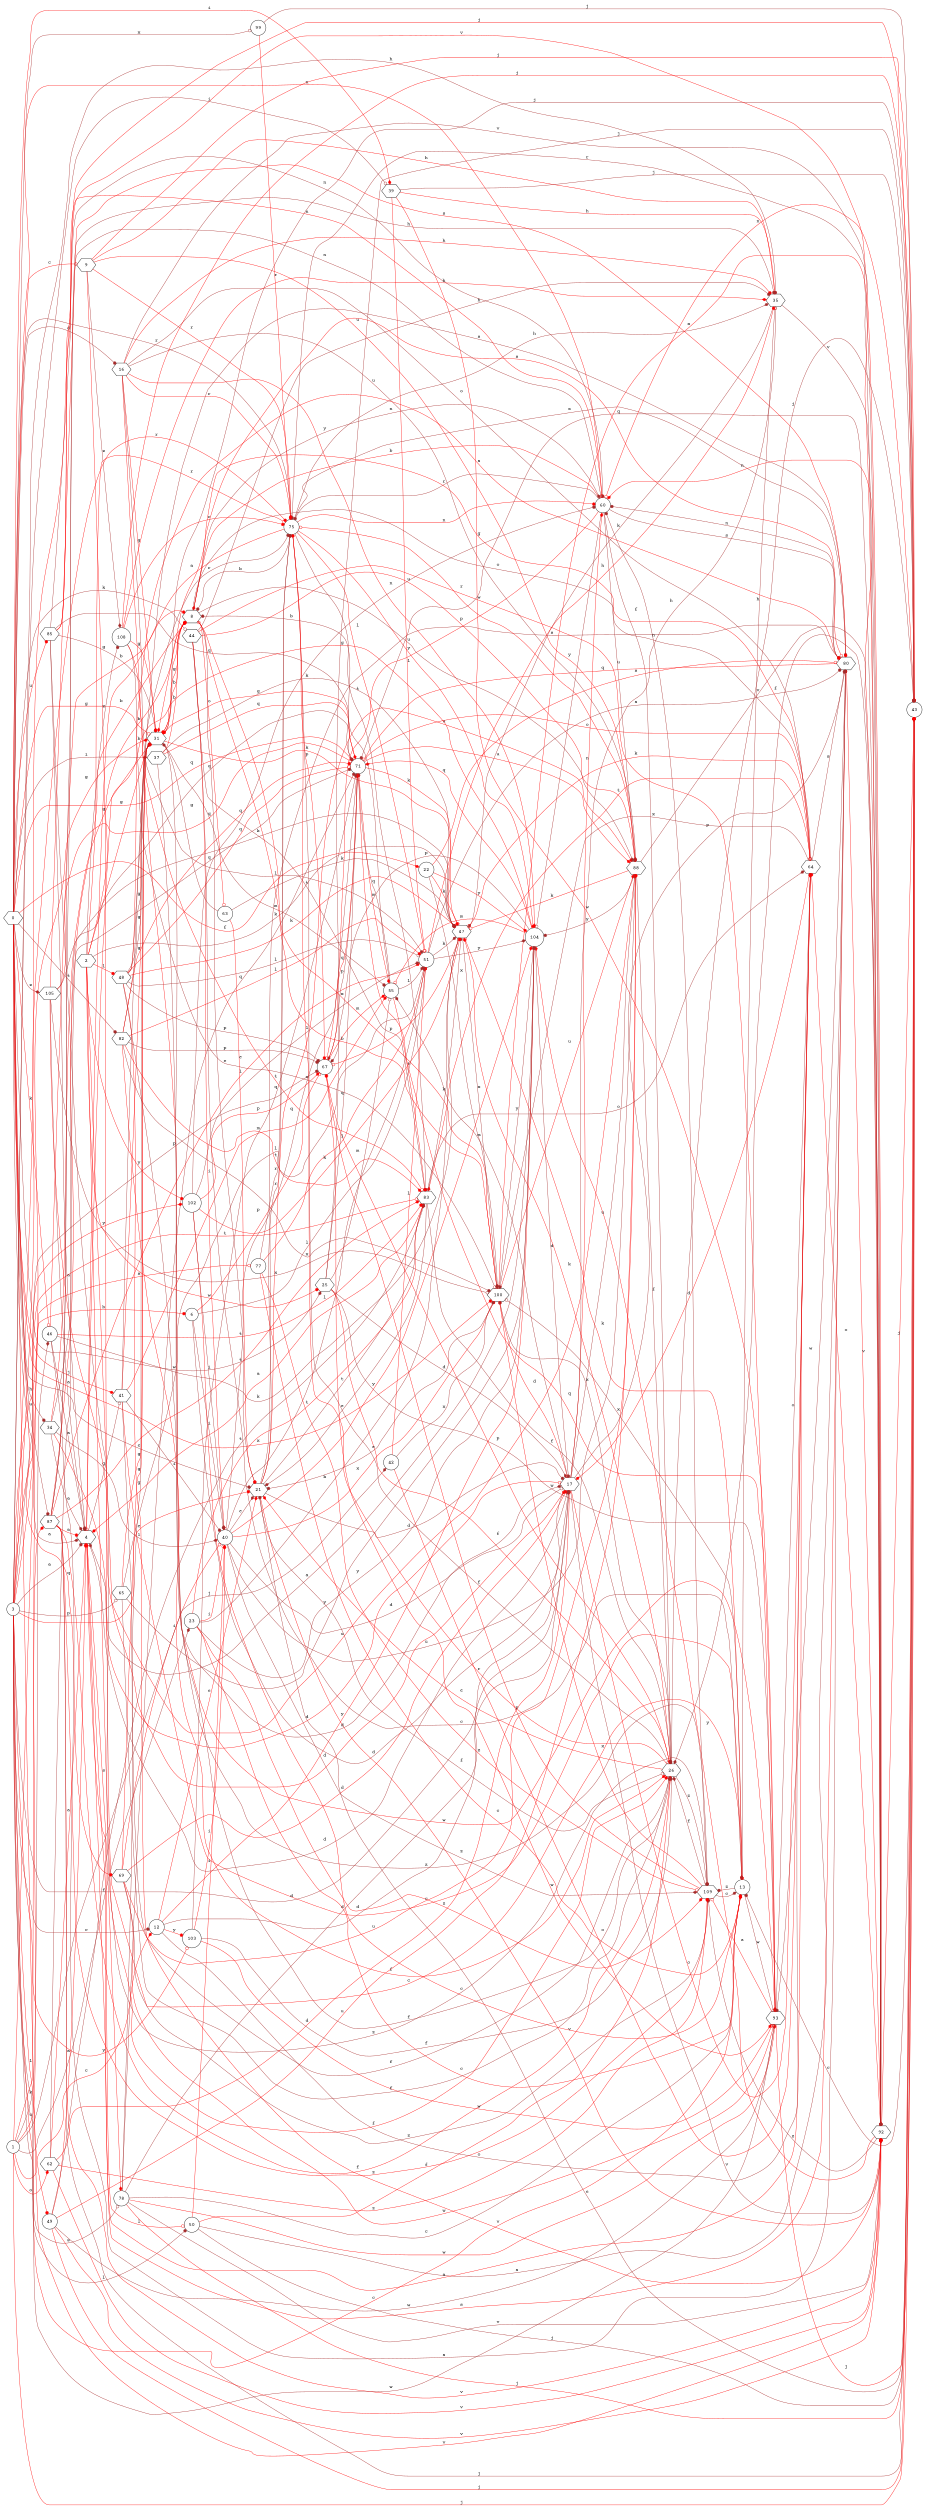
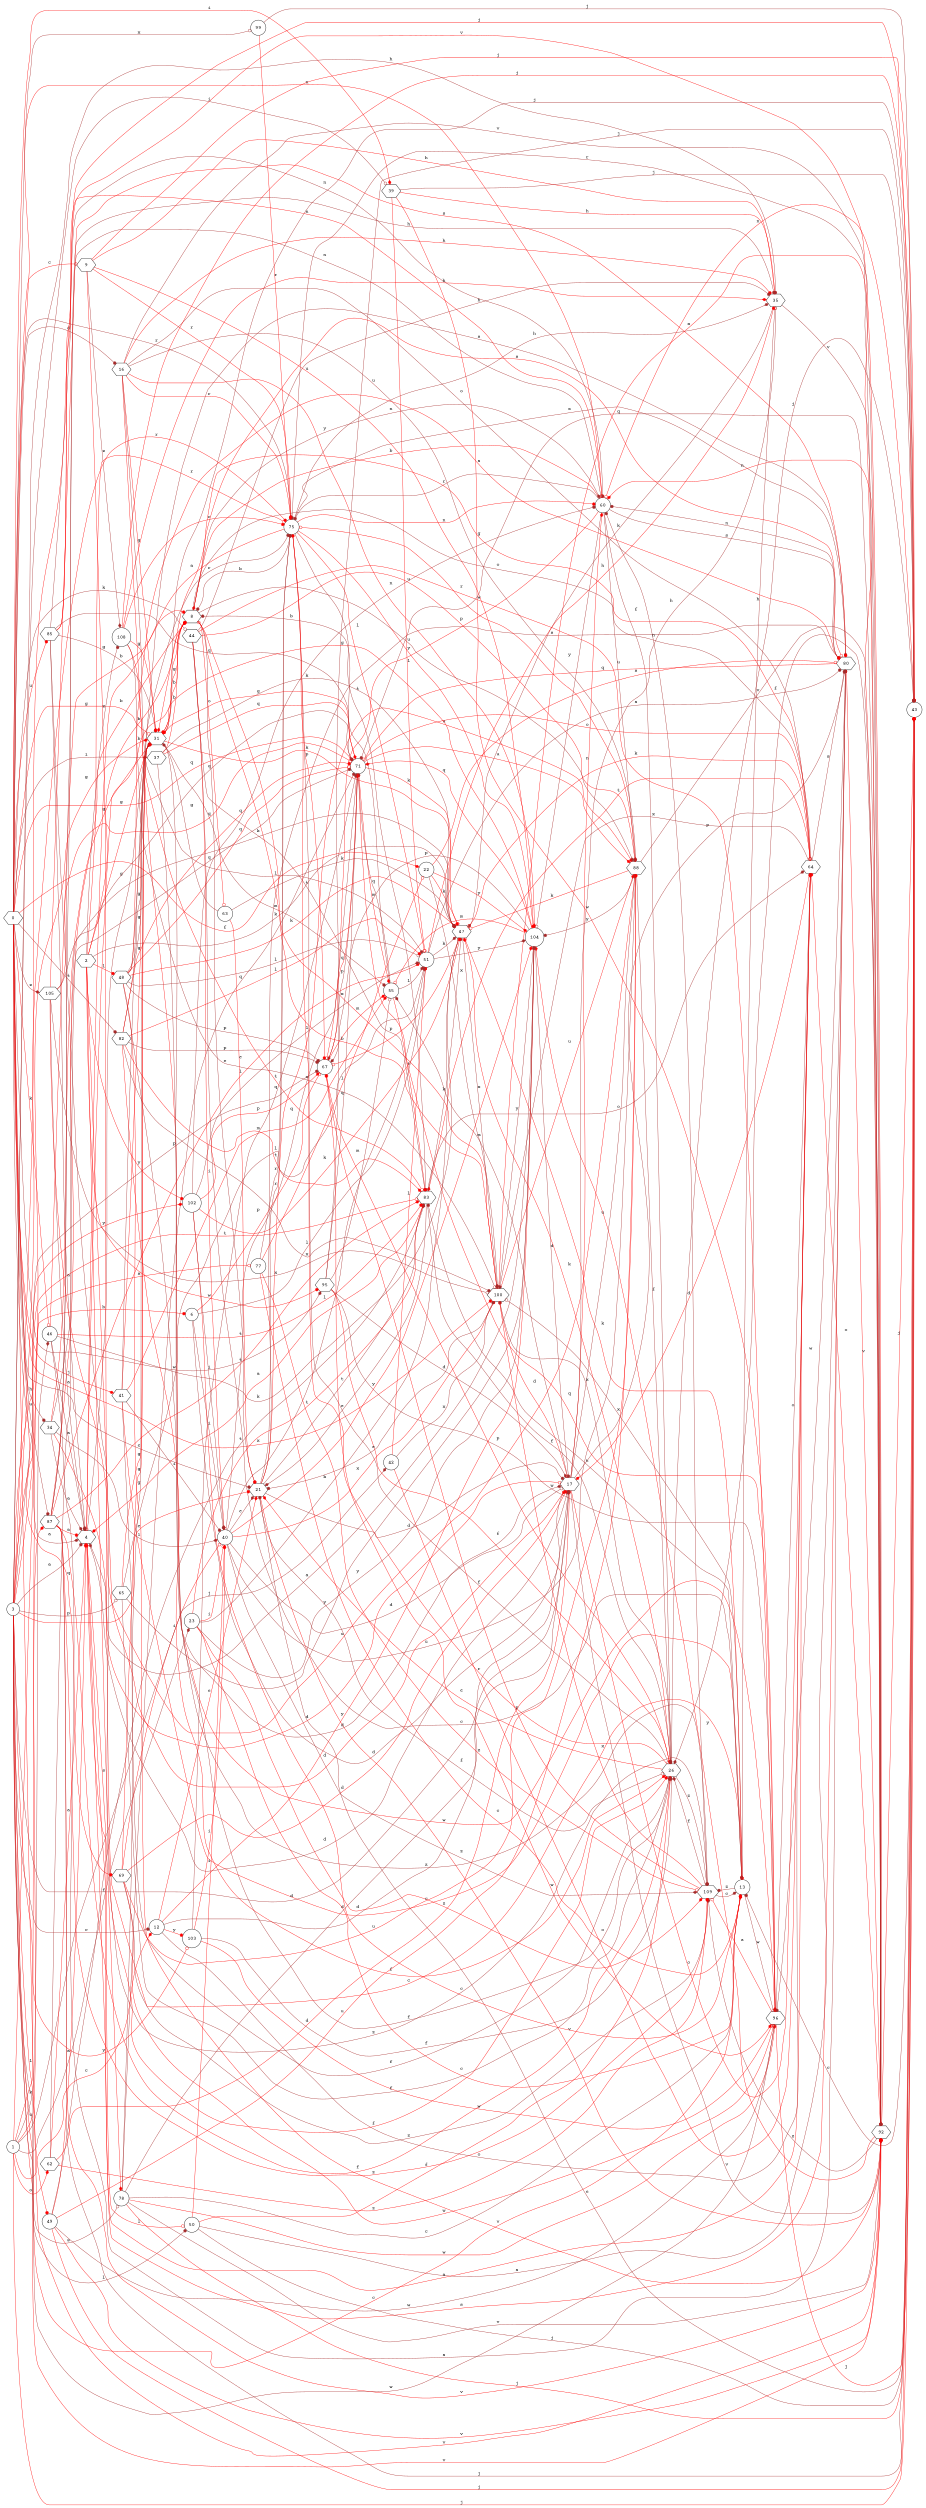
edge "9" -> "88": now "9" -> "104"
edge "77" -> "51": now "77" -> "22"
node "25": label "25" -> "95"
edge "4" -> "41": now "4" -> "31"
edge "13" -> "83": added, label "t"
node "93": label "93" -> "96"
edge "62" -> "92": now "3" -> "92"
